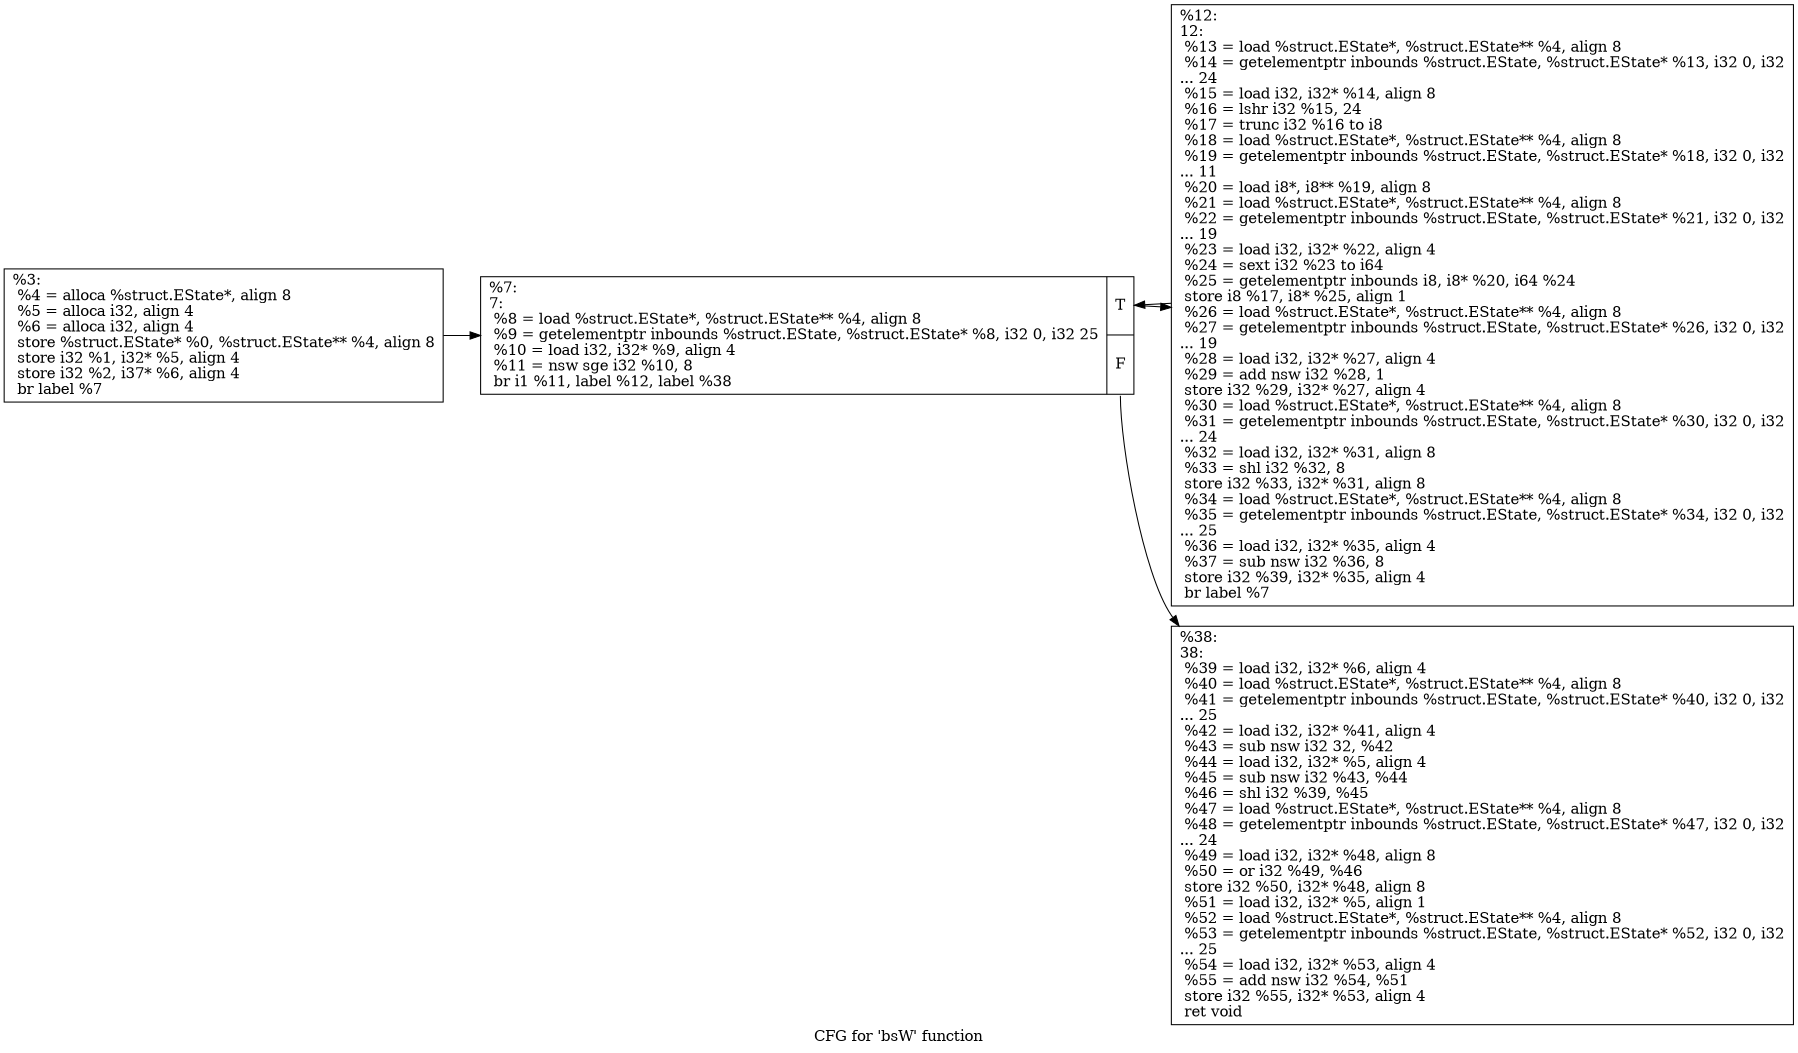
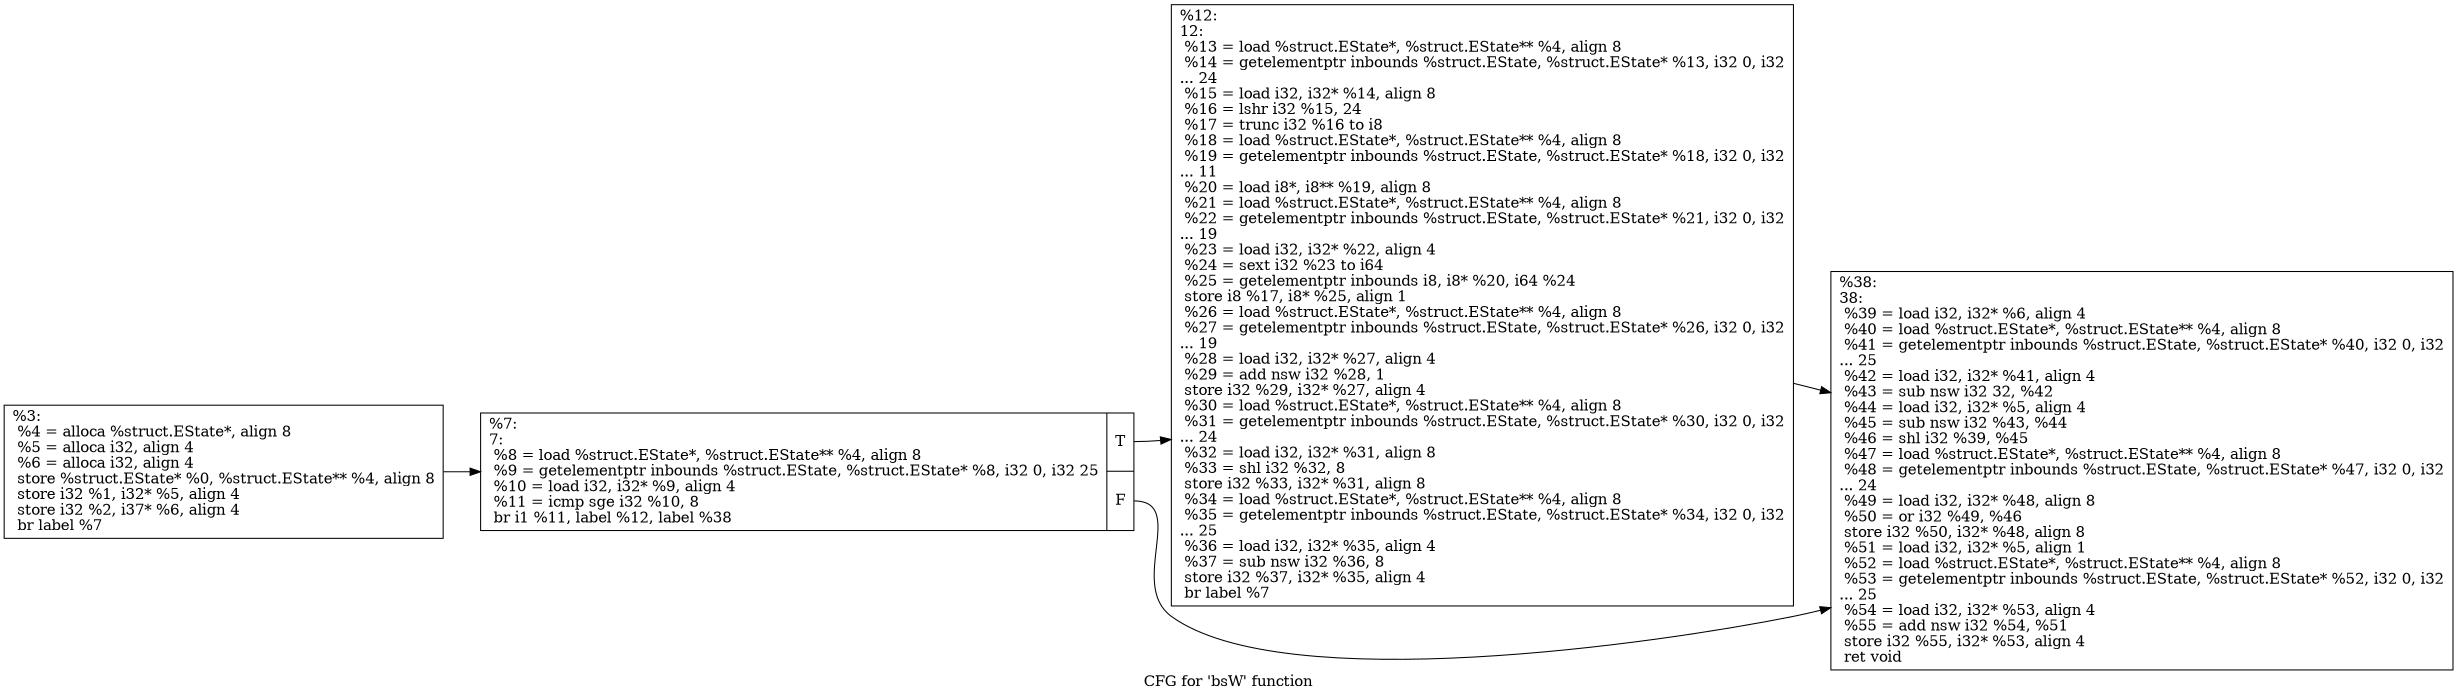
edge "%12:" -> "%7:": now "%12:" -> "%38:"
node "%7:": text "%11 = nsw sge i32 %10, 8" -> "%11 = icmp sge i32 %10, 8"
node "%12:": text "store i32 %39, i32* %35, align 4" -> "store i32 %37, i32* %35, align 4"
